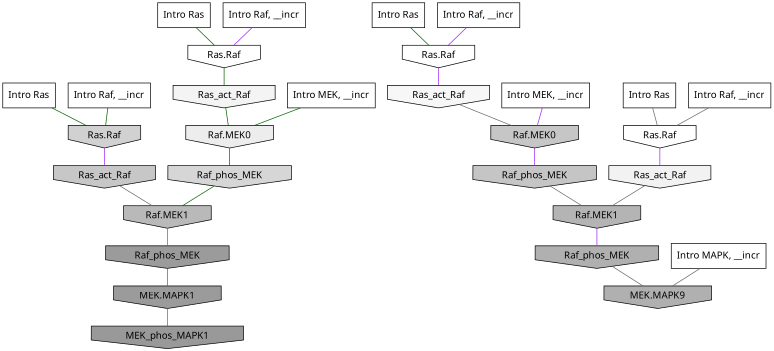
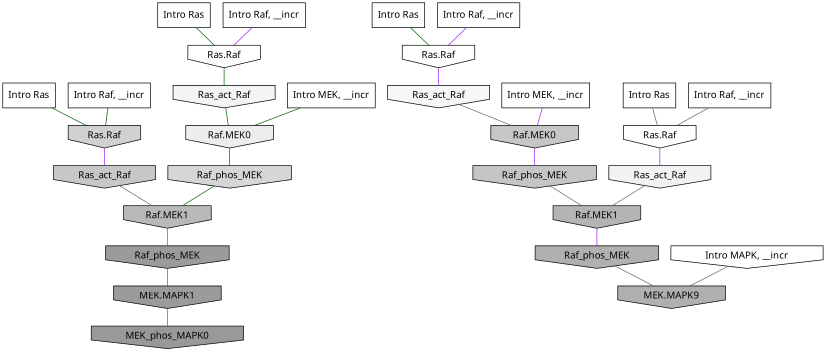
node "Intro MAPK, __incr": shape box -> invhouse
node "MEK_phos_MAPK1": label "MEK_phos_MAPK1" -> "MEK_phos_MAPK0"
